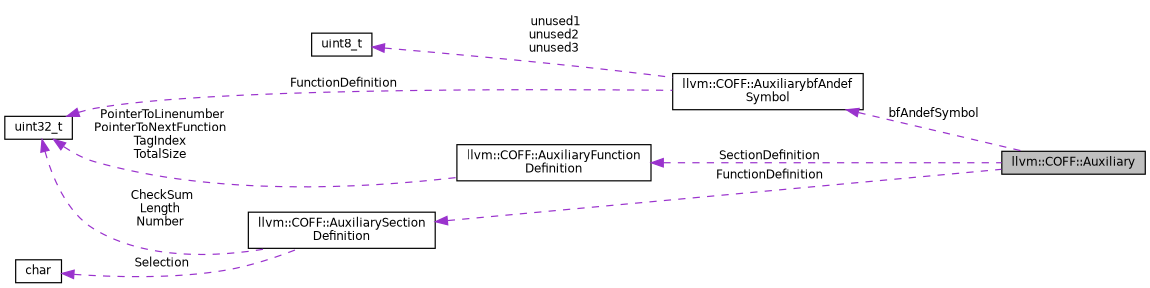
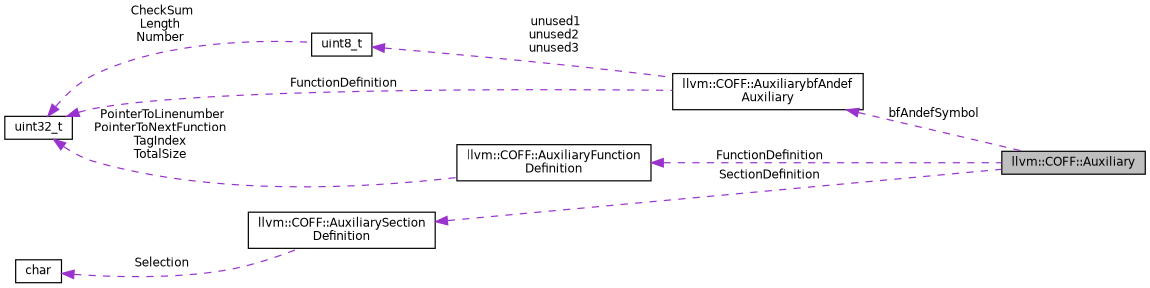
node "llvm::COFF::AuxiliarybfAndef Symbol": label "llvm::COFF::AuxiliarybfAndef Symbol" -> "llvm::COFF::AuxiliarybfAndef Auxiliary"
edge "llvm::COFF::Auxiliary" -> "llvm::COFF::AuxiliaryFunction Definition": label " SectionDefinition" -> " FunctionDefinition"
edge "llvm::COFF::Auxiliary" -> "llvm::COFF::AuxiliarySection Definition": label " FunctionDefinition" -> " SectionDefinition"
edge "llvm::COFF::AuxiliarySection Definition" -> "uint32_t": now "uint8_t" -> "uint32_t"
